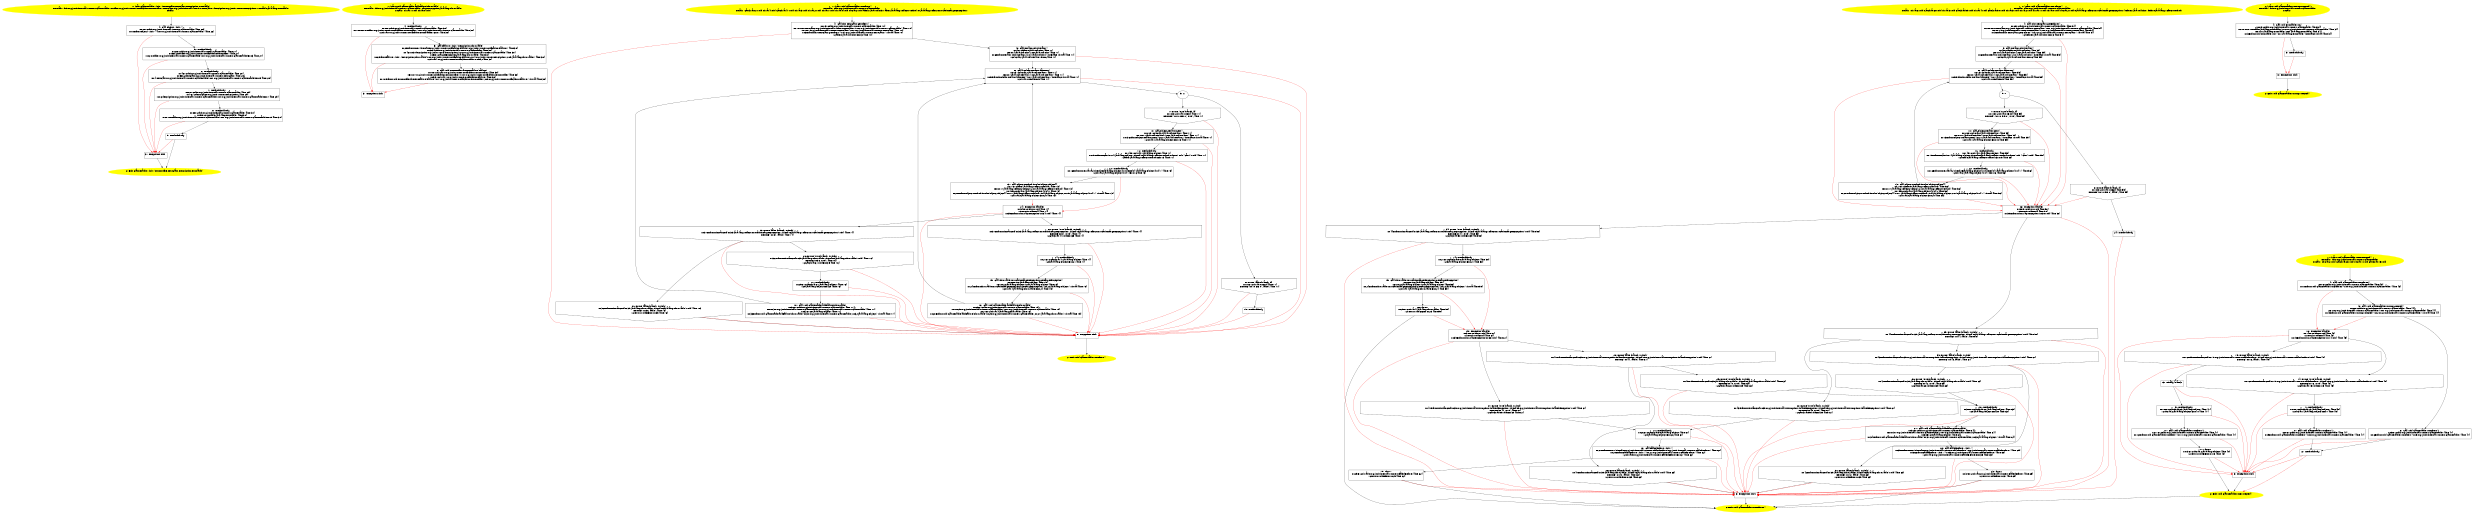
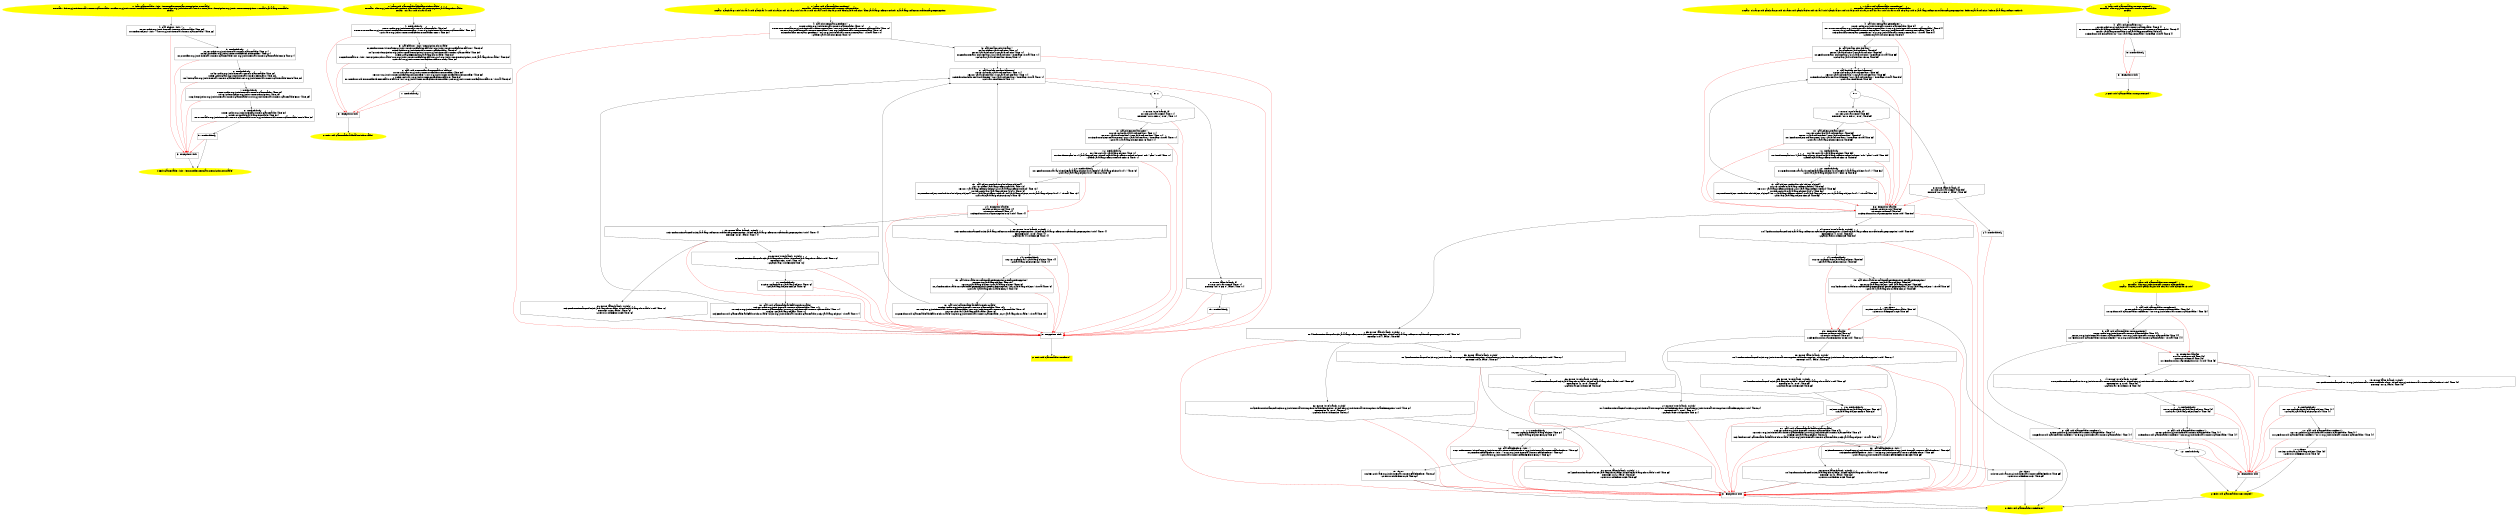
node "7:  method_body": added
node "2: Exit void ClassRoadie.addFailure(Throwable)": added
node "2: Exit void ClassRoadie.runAfters()": shape ellipse -> box
node "13:  Finally branch": removed
node "12:  method_body": shape box -> ellipse
edge "12:  method_body" -> "2: Exit void ClassRoadie.runProtected()": color red -> black
node "2: Exit void ClassRoadie.runBefores()": shape ellipse -> invhouse
